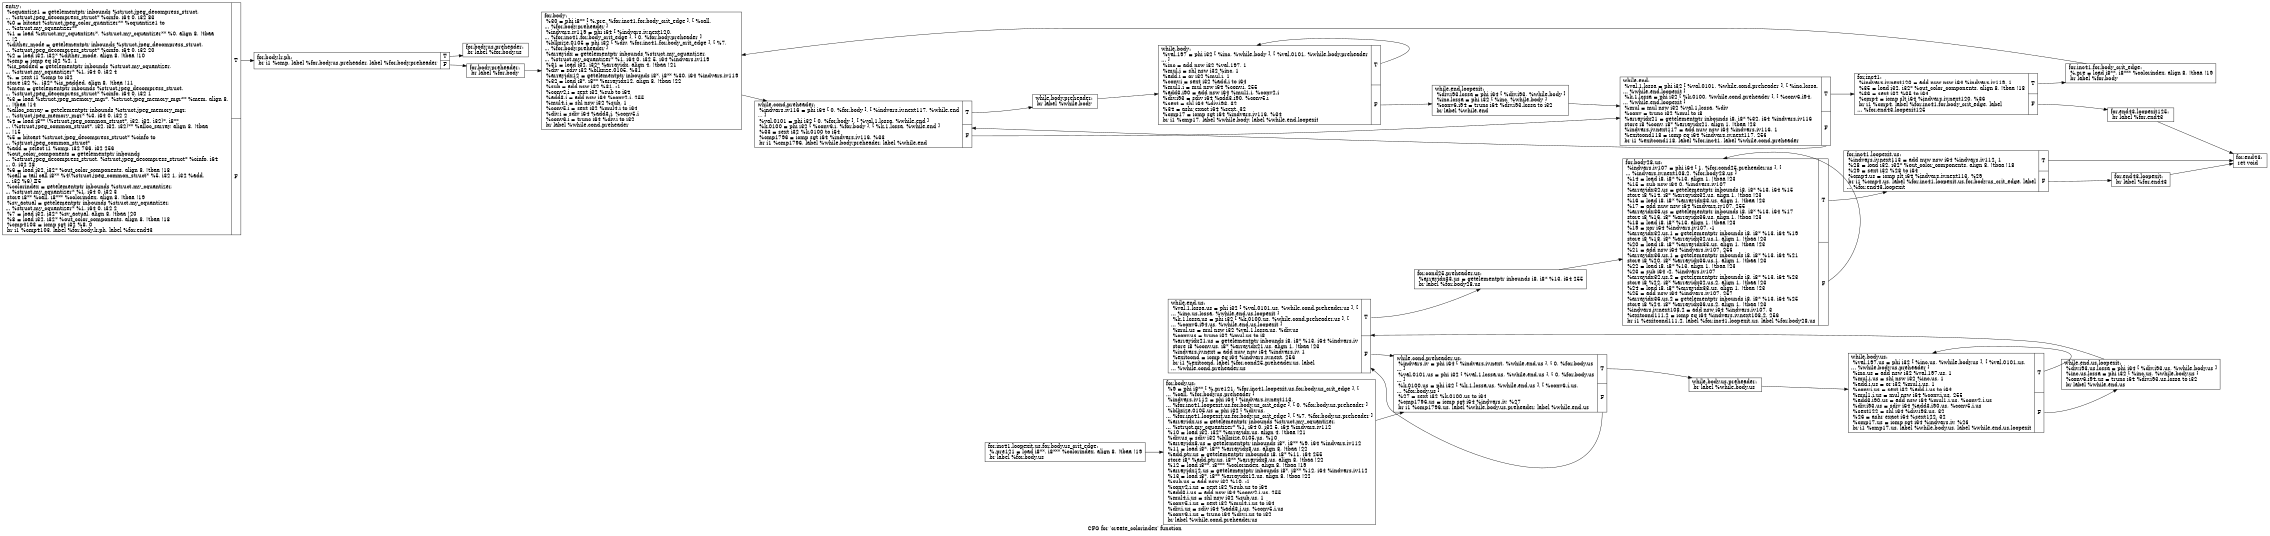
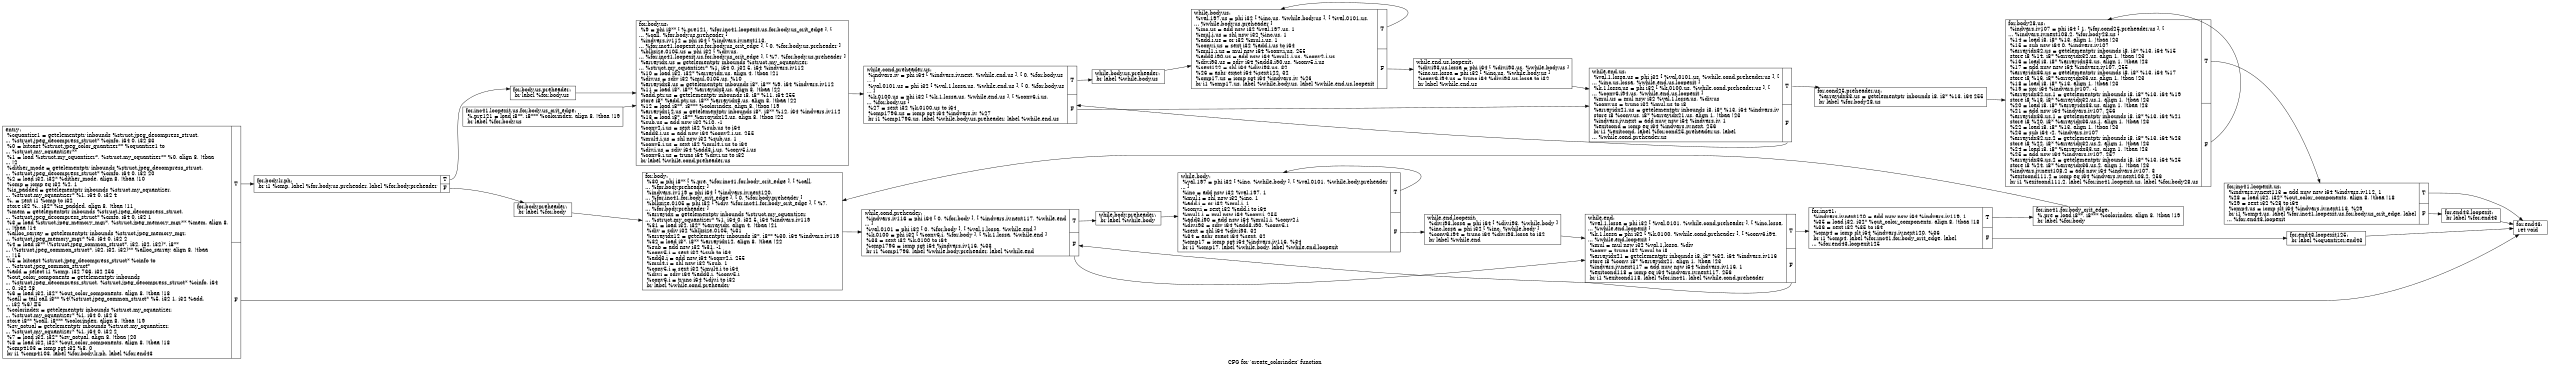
node "for.body:": text "%conv2.i = sext i32 %sub to i64" -> "%conv5.i = sext i32 %sub to i64"
edge "for.body.us.preheader:" -> "for.body.us:": added
node "for.end43.loopexit125:": text "br label %for.end43" -> "br label %cquantizer.end43"
edge "entry:" -> "for.end43:": added
node "for.body.us:": text "%div.us = sdiv i32 %blksize.0105.us, %10" -> "%div.us = sdiv i32 %mul.0105.us, %10"
